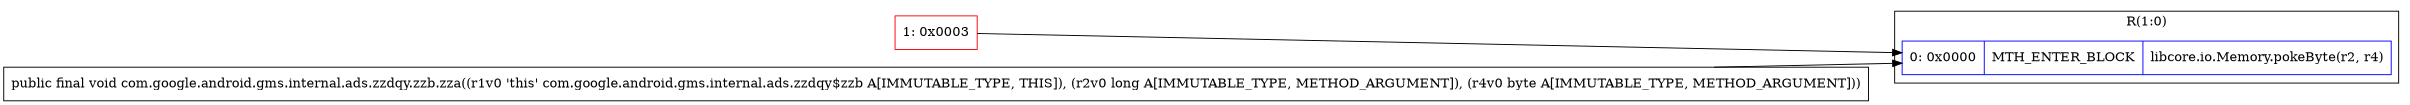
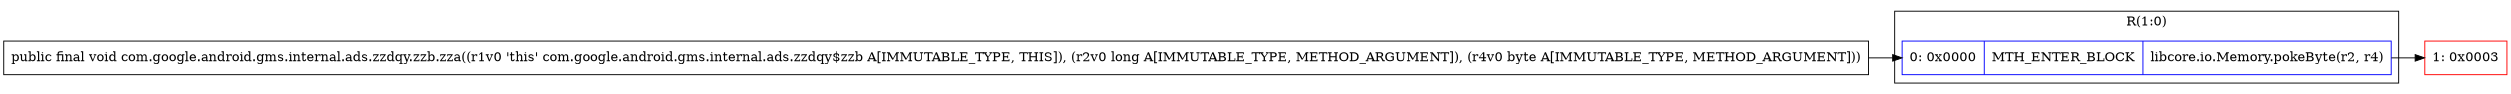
edge "1: 0x0003" -> "0: 0x0000": reversed
